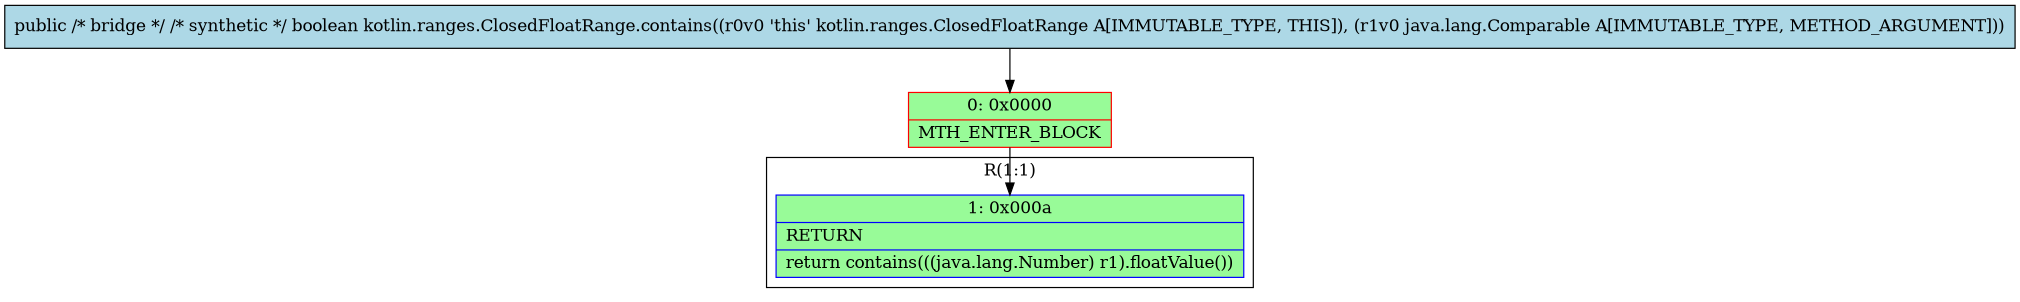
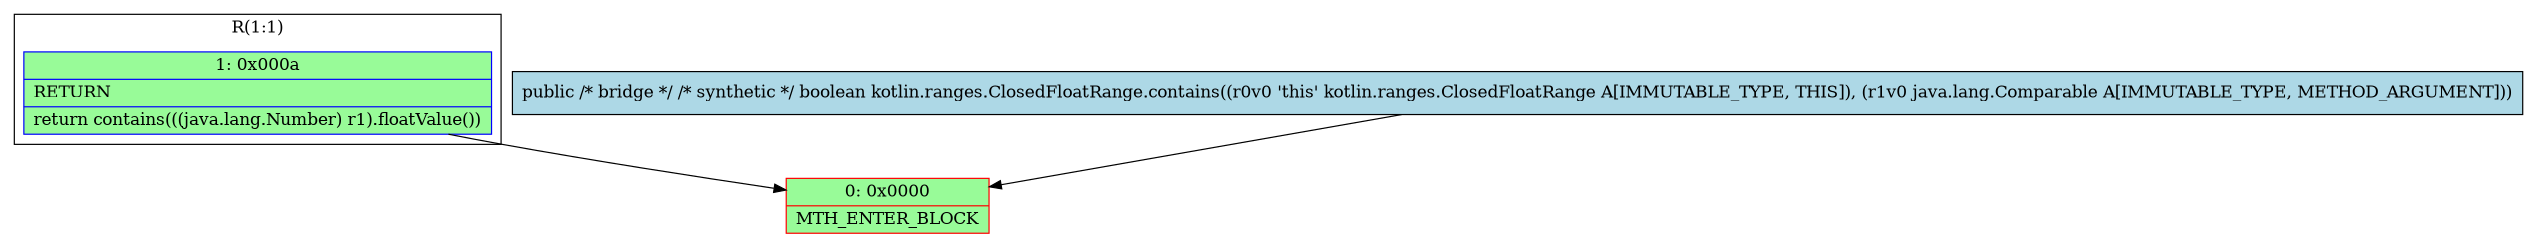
edge "0: 0x0000" -> "1: 0x000a": reversed
